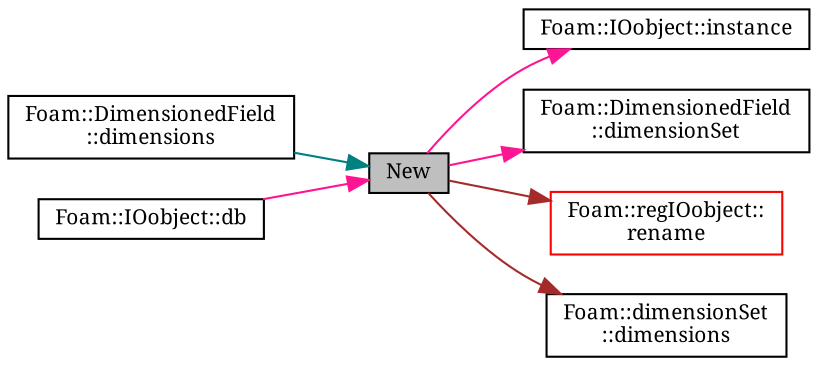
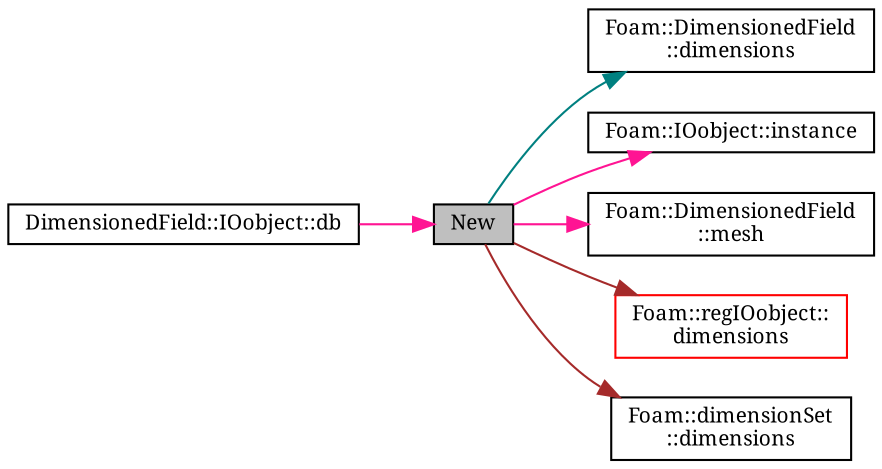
node "Foam::DimensionedField ::dimensionSet": label "Foam::DimensionedField ::dimensionSet" -> "Foam::DimensionedField ::mesh"
edge "Foam::DimensionedField ::dimensions" -> "New": reversed
node "Foam::IOobject::db": label "Foam::IOobject::db" -> "DimensionedField::IOobject::db"
node "Foam::regIOobject:: rename": label "Foam::regIOobject:: rename" -> "Foam::regIOobject:: dimensions"
